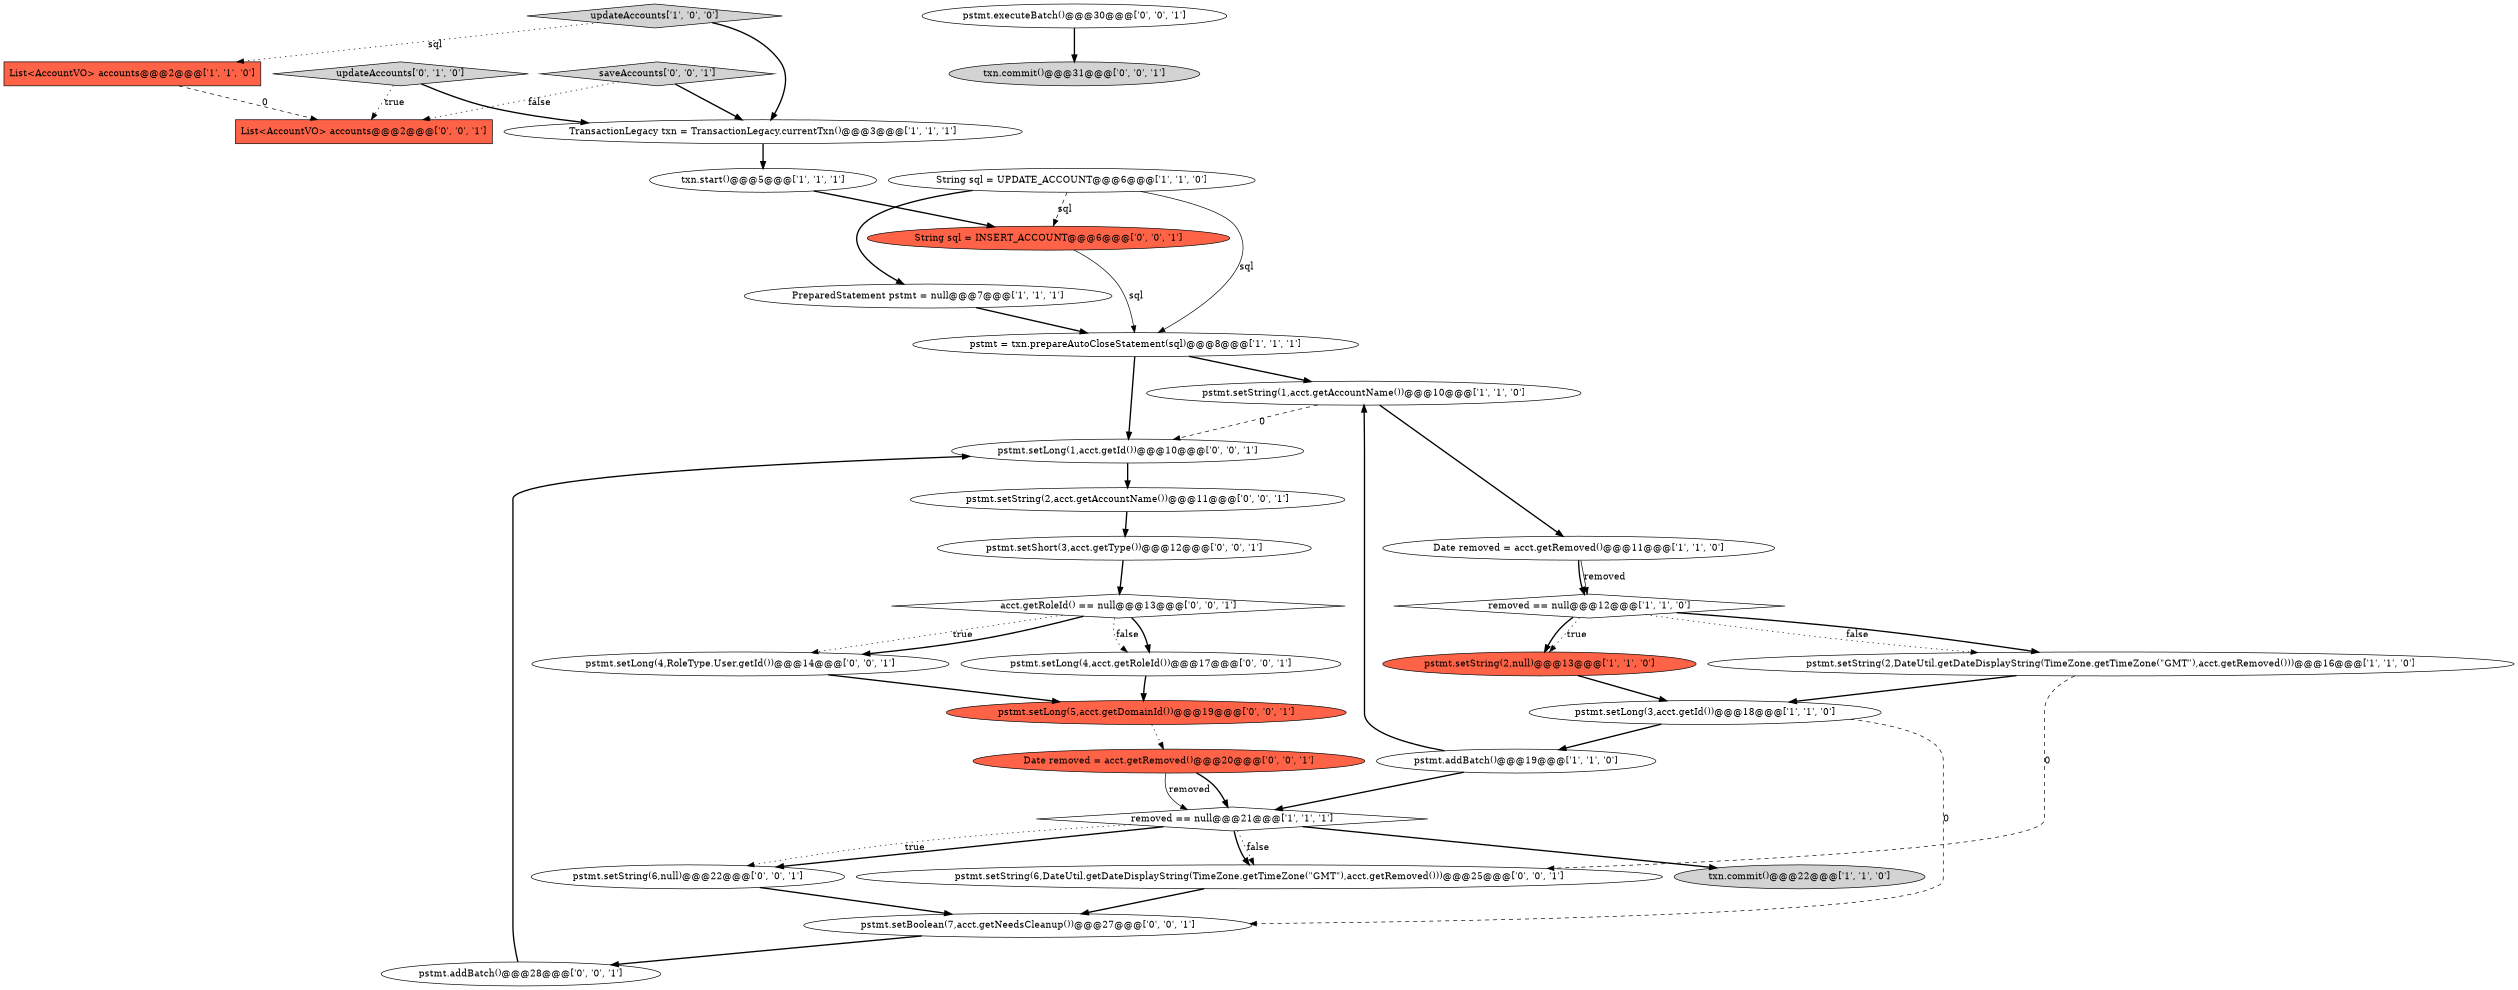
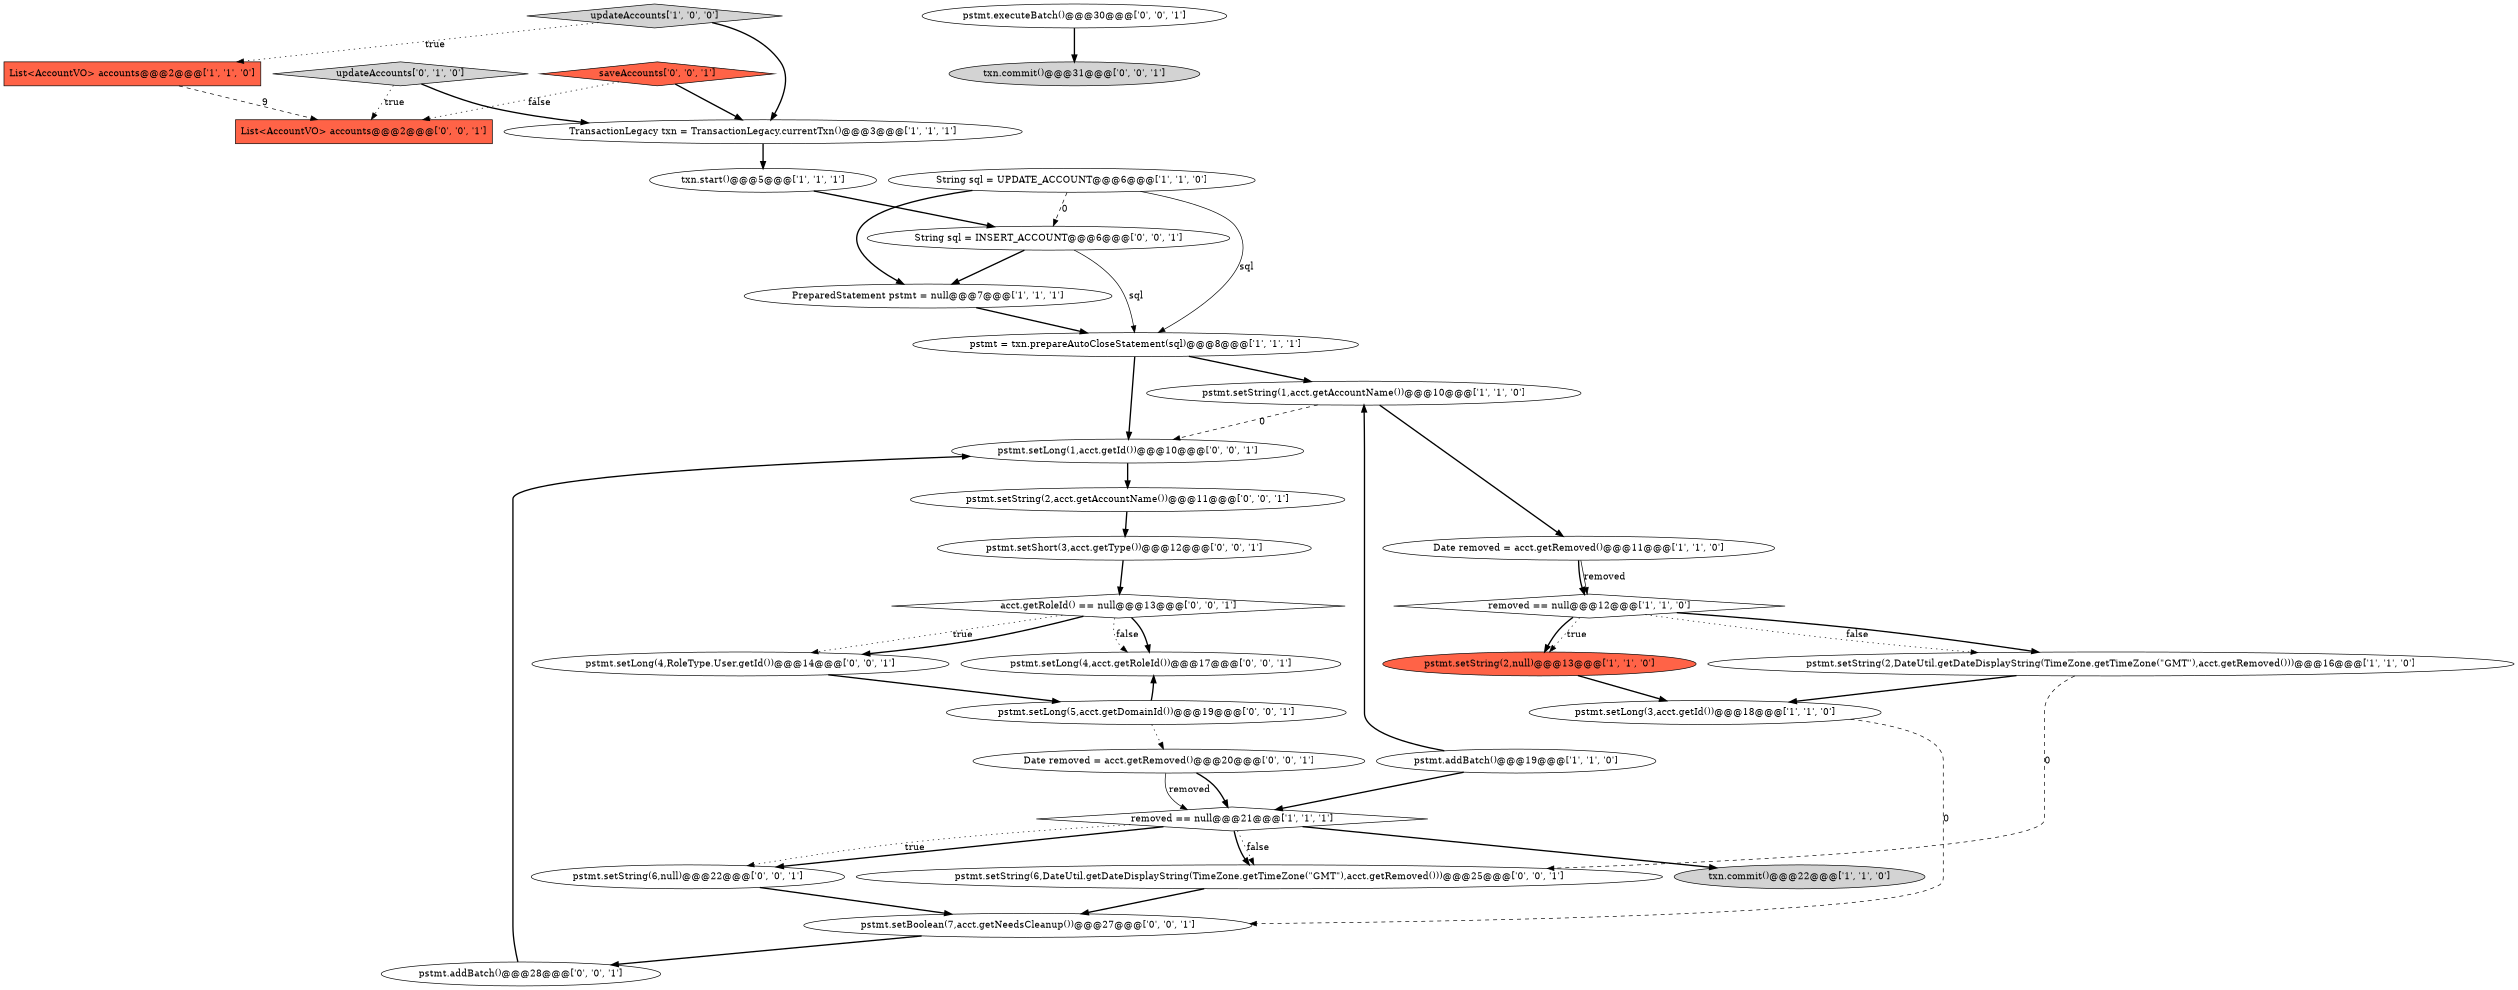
edge "updateAccounts['1', '0', '0']" -> "List<AccountVO> accounts@@@2@@@['1', '1', '0']": label "sql" -> "true"
node "saveAccounts['0', '0', '1']": fillcolor lightgray -> tomato
edge "List<AccountVO> accounts@@@2@@@['1', '1', '0']" -> "List<AccountVO> accounts@@@2@@@['0', '0', '1']": label "0" -> "9"
edge "String sql = UPDATE_ACCOUNT@@@6@@@['1', '1', '0']" -> "String sql = INSERT_ACCOUNT@@@6@@@['0', '0', '1']": label "sql" -> "0"
node "String sql = INSERT_ACCOUNT@@@6@@@['0', '0', '1']": fillcolor tomato -> white
edge "String sql = INSERT_ACCOUNT@@@6@@@['0', '0', '1']" -> "PreparedStatement pstmt = null@@@7@@@['1', '1', '1']": added
edge "pstmt.setLong(4,acct.getRoleId())@@@17@@@['0', '0', '1']" -> "pstmt.setLong(5,acct.getDomainId())@@@19@@@['0', '0', '1']": reversed
node "pstmt.setLong(5,acct.getDomainId())@@@19@@@['0', '0', '1']": fillcolor tomato -> white
edge "pstmt.setLong(3,acct.getId())@@@18@@@['1', '1', '0']" -> "pstmt.addBatch()@@@19@@@['1', '1', '0']": removed
node "Date removed = acct.getRemoved()@@@20@@@['0', '0', '1']": fillcolor tomato -> white
